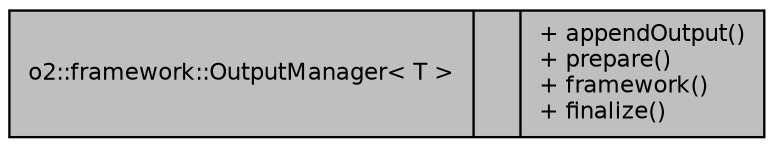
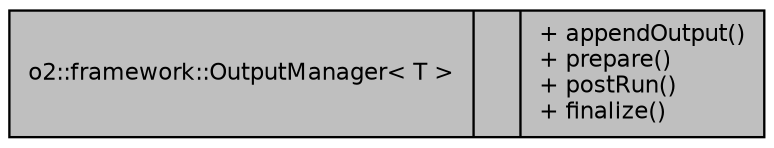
node "o2::framework::OutputManager< T >": text "+ framework()" -> "+ postRun()"
